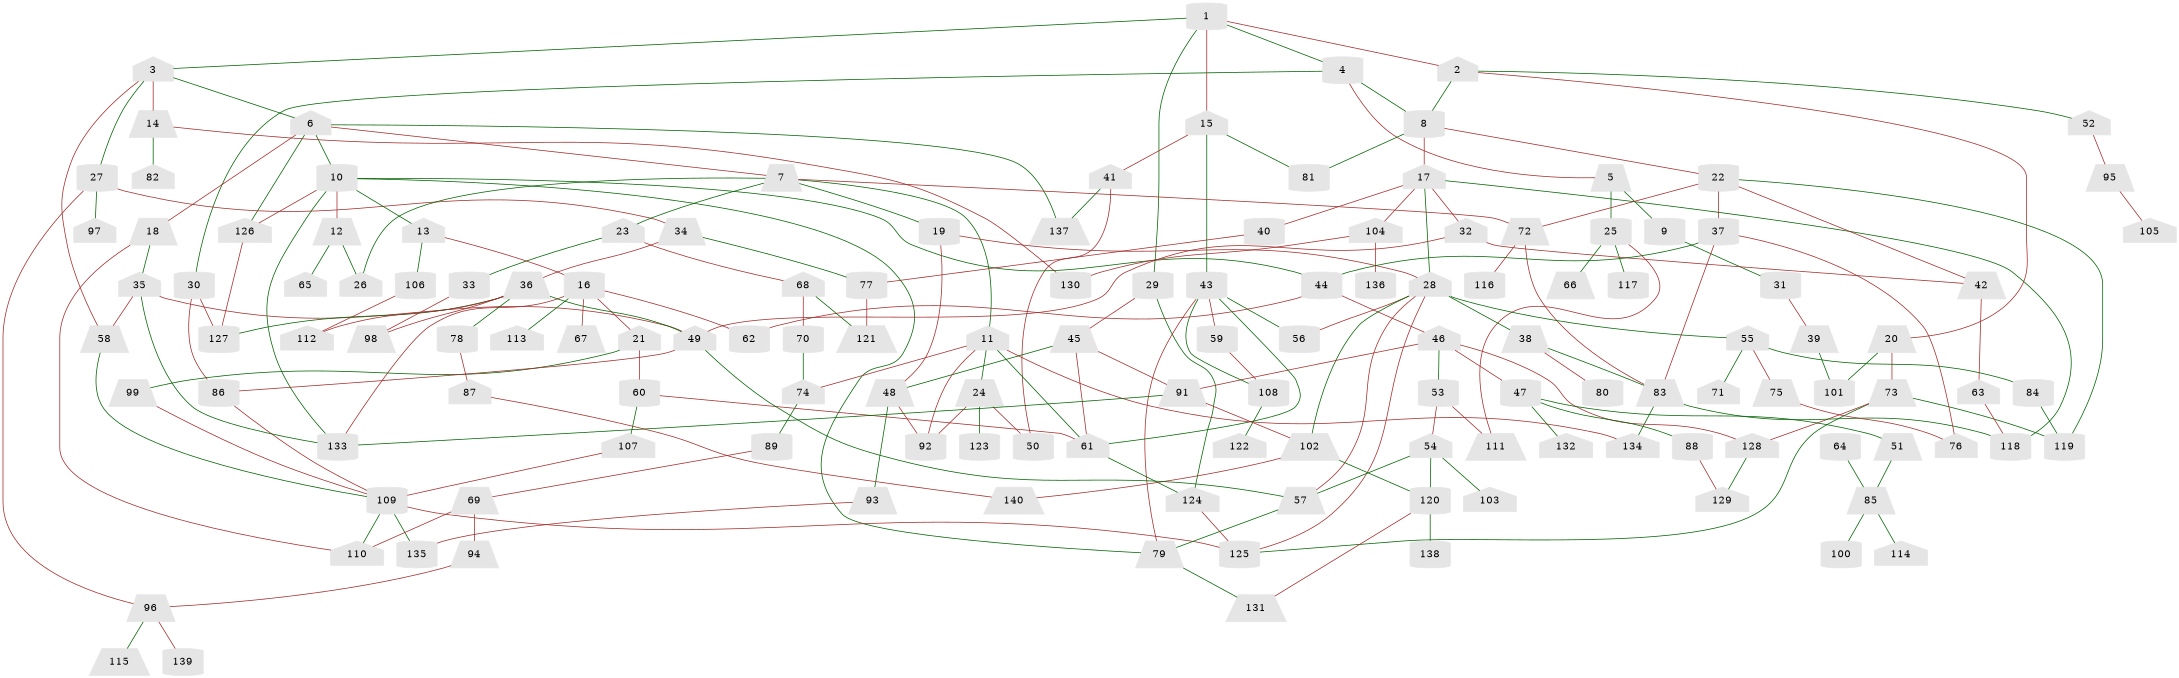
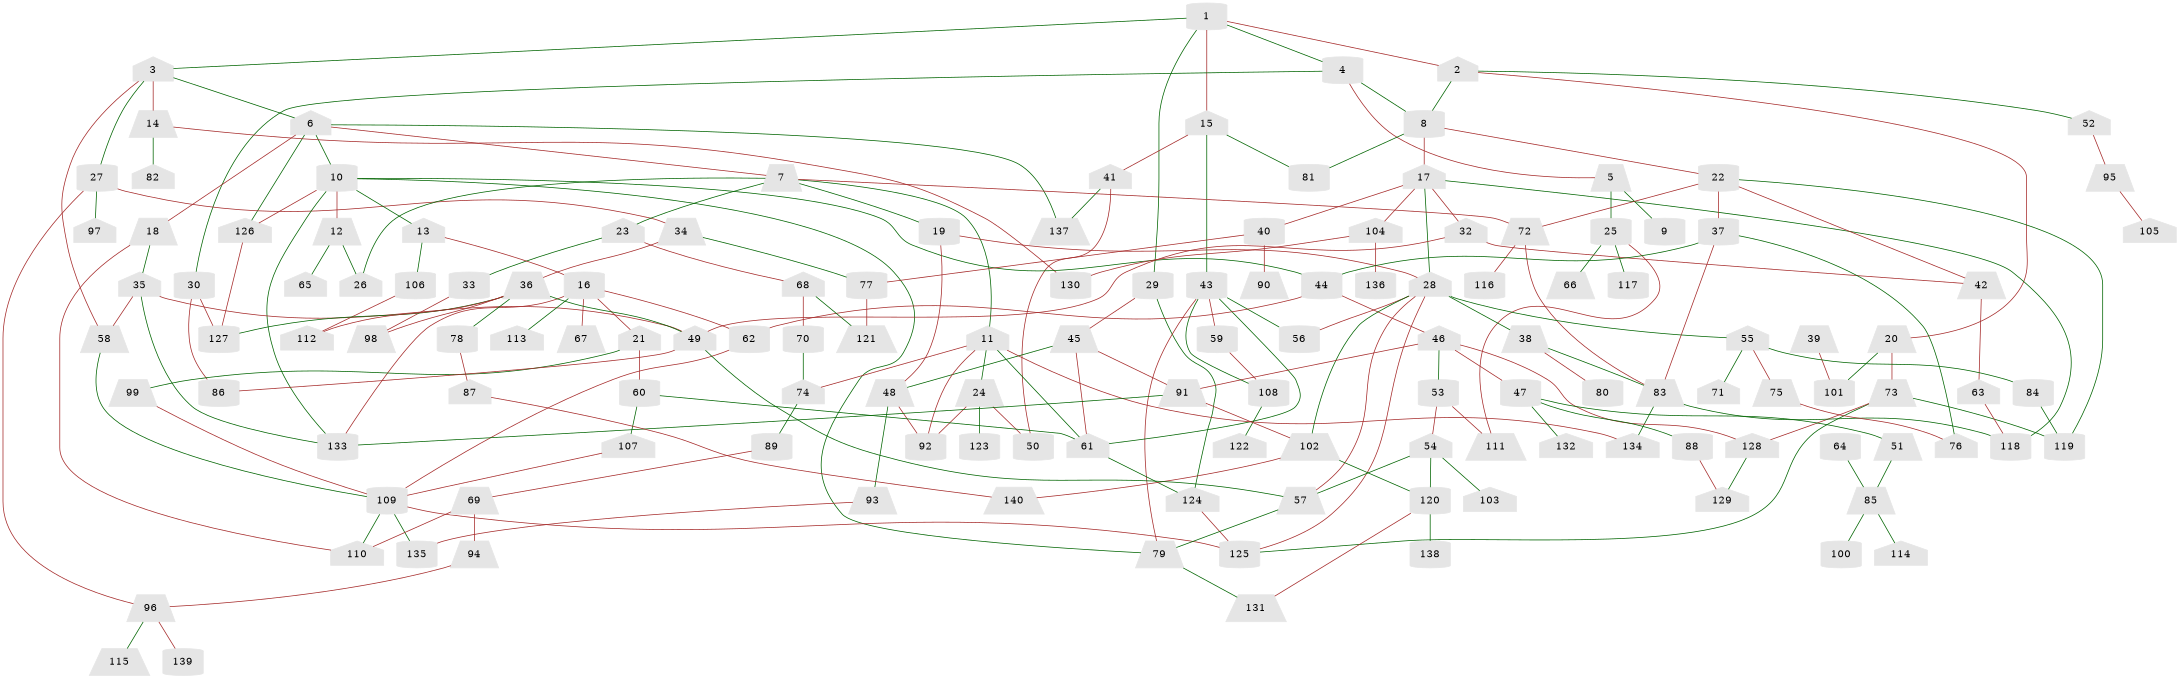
node "90": added
node "31": removed
edge "37" -- "76": color brown -> darkgreen
edge "39" -- "101": color darkgreen -> brown
edge "60" -- "61": color brown -> darkgreen
edge "86" -- "109": now "62" -- "109"
